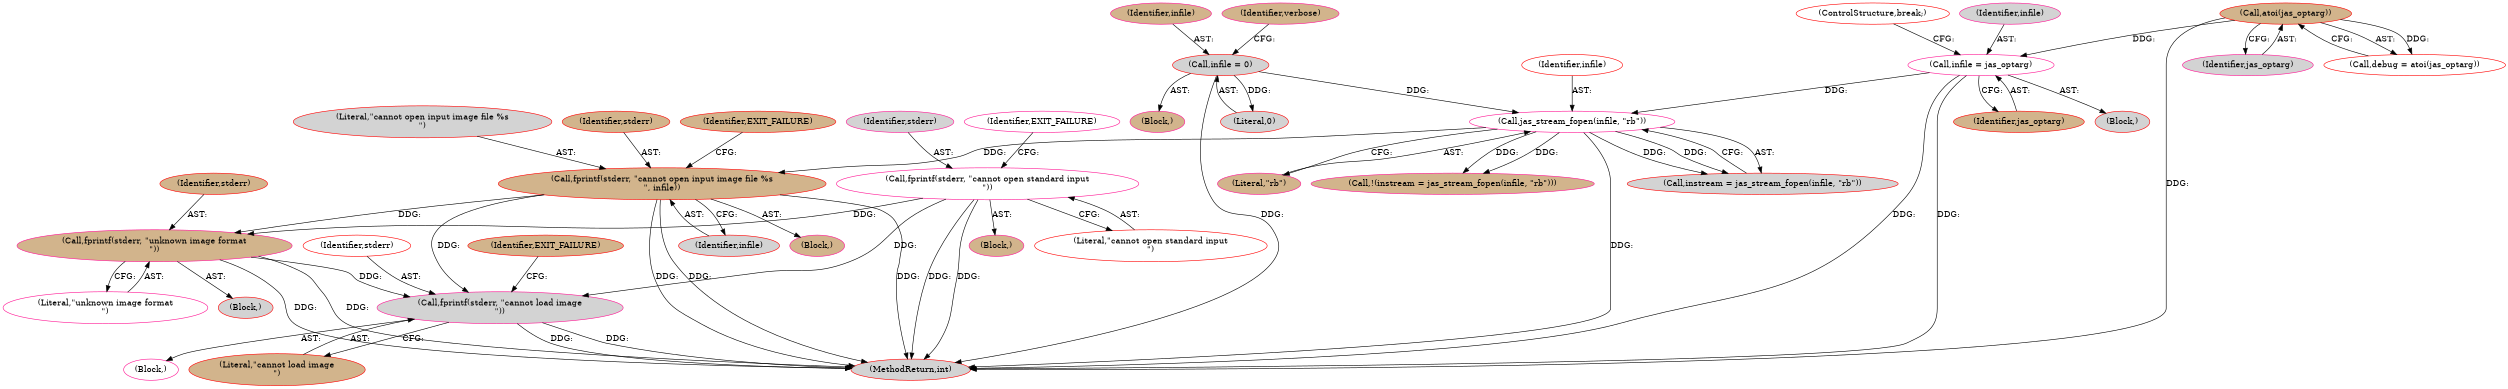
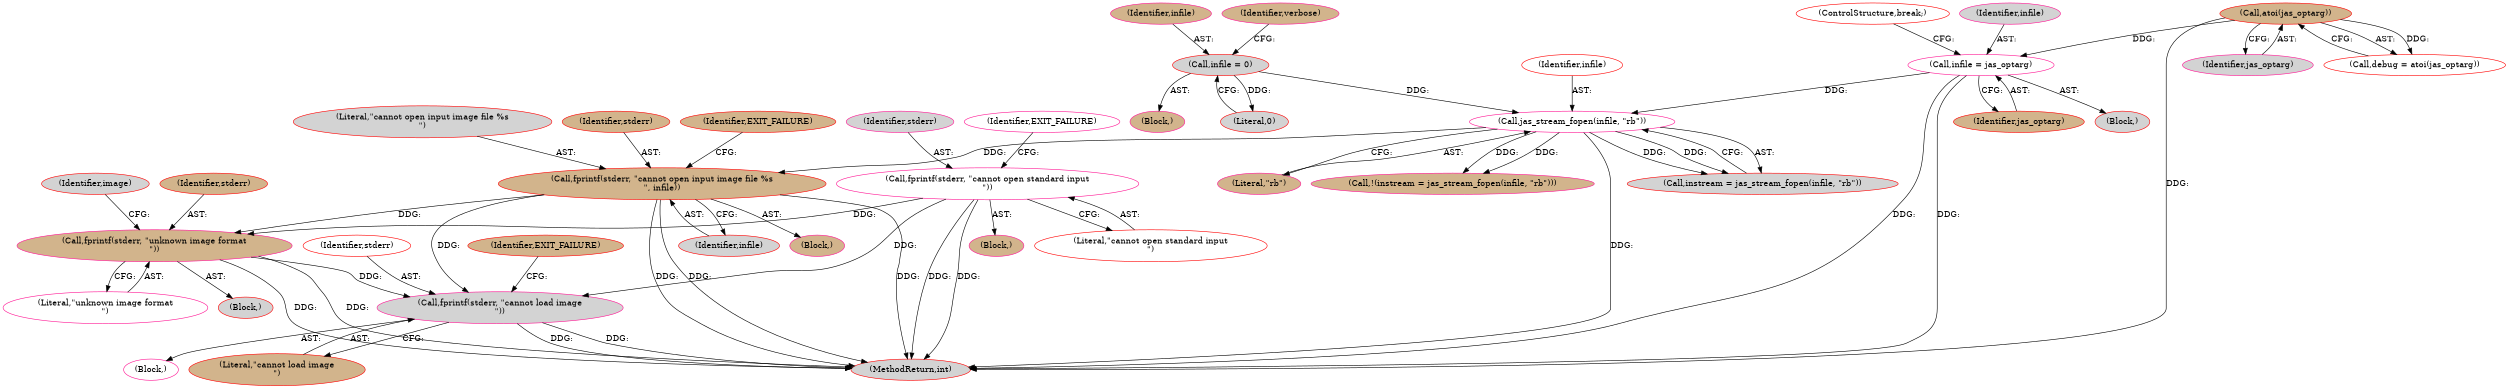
edge "(Literal,0)" -> "(Call,infile = 0)": label "AST: " -> "CFG: "
node "(Identifier,image)": added
edge "(Call,infile = 0)" -> "(MethodReturn,int)": removed, label "DDG:"
